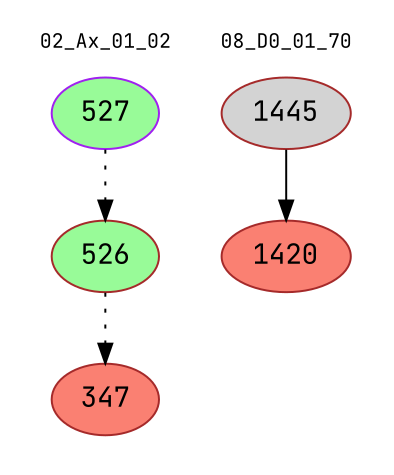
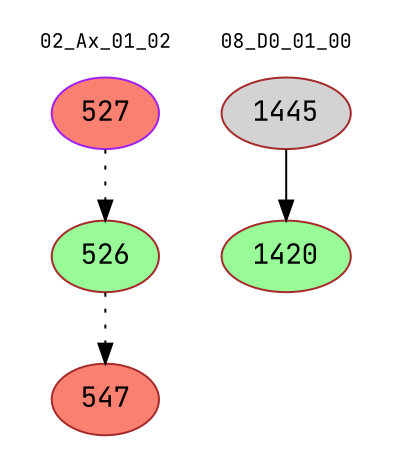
cluster "08_D0_01_70": label "08_D0_01_70" -> "08_D0_01_00"
node "527": fillcolor palegreen -> salmon
node "1420": fillcolor salmon -> palegreen
node "347": label "347" -> "547"
